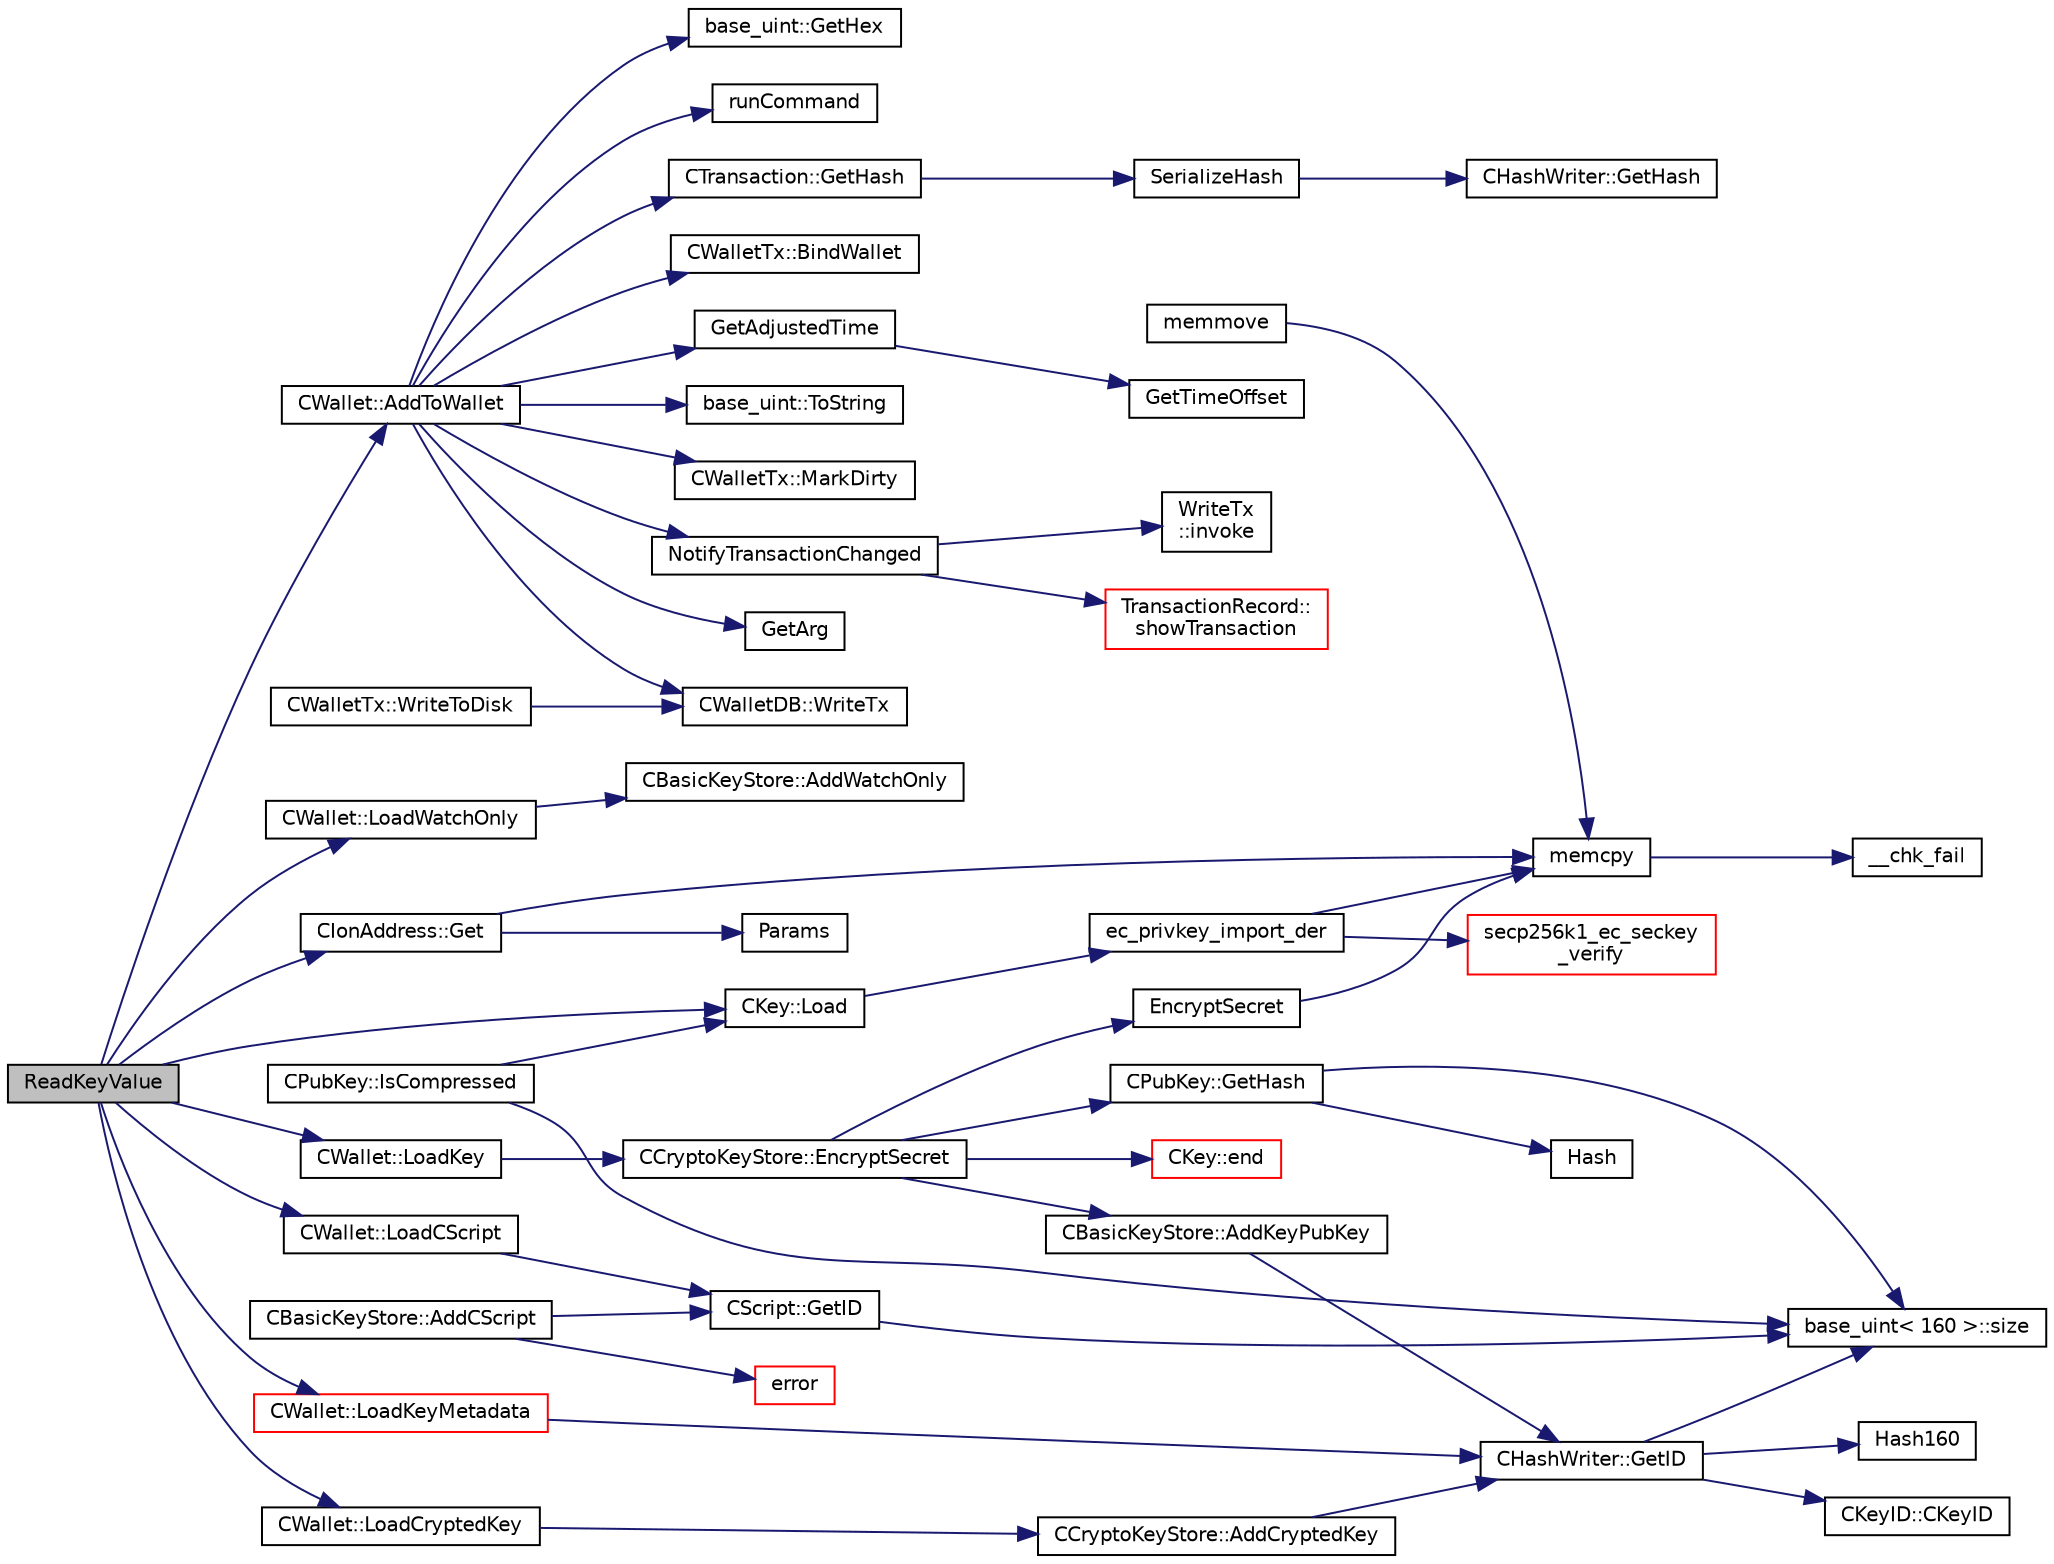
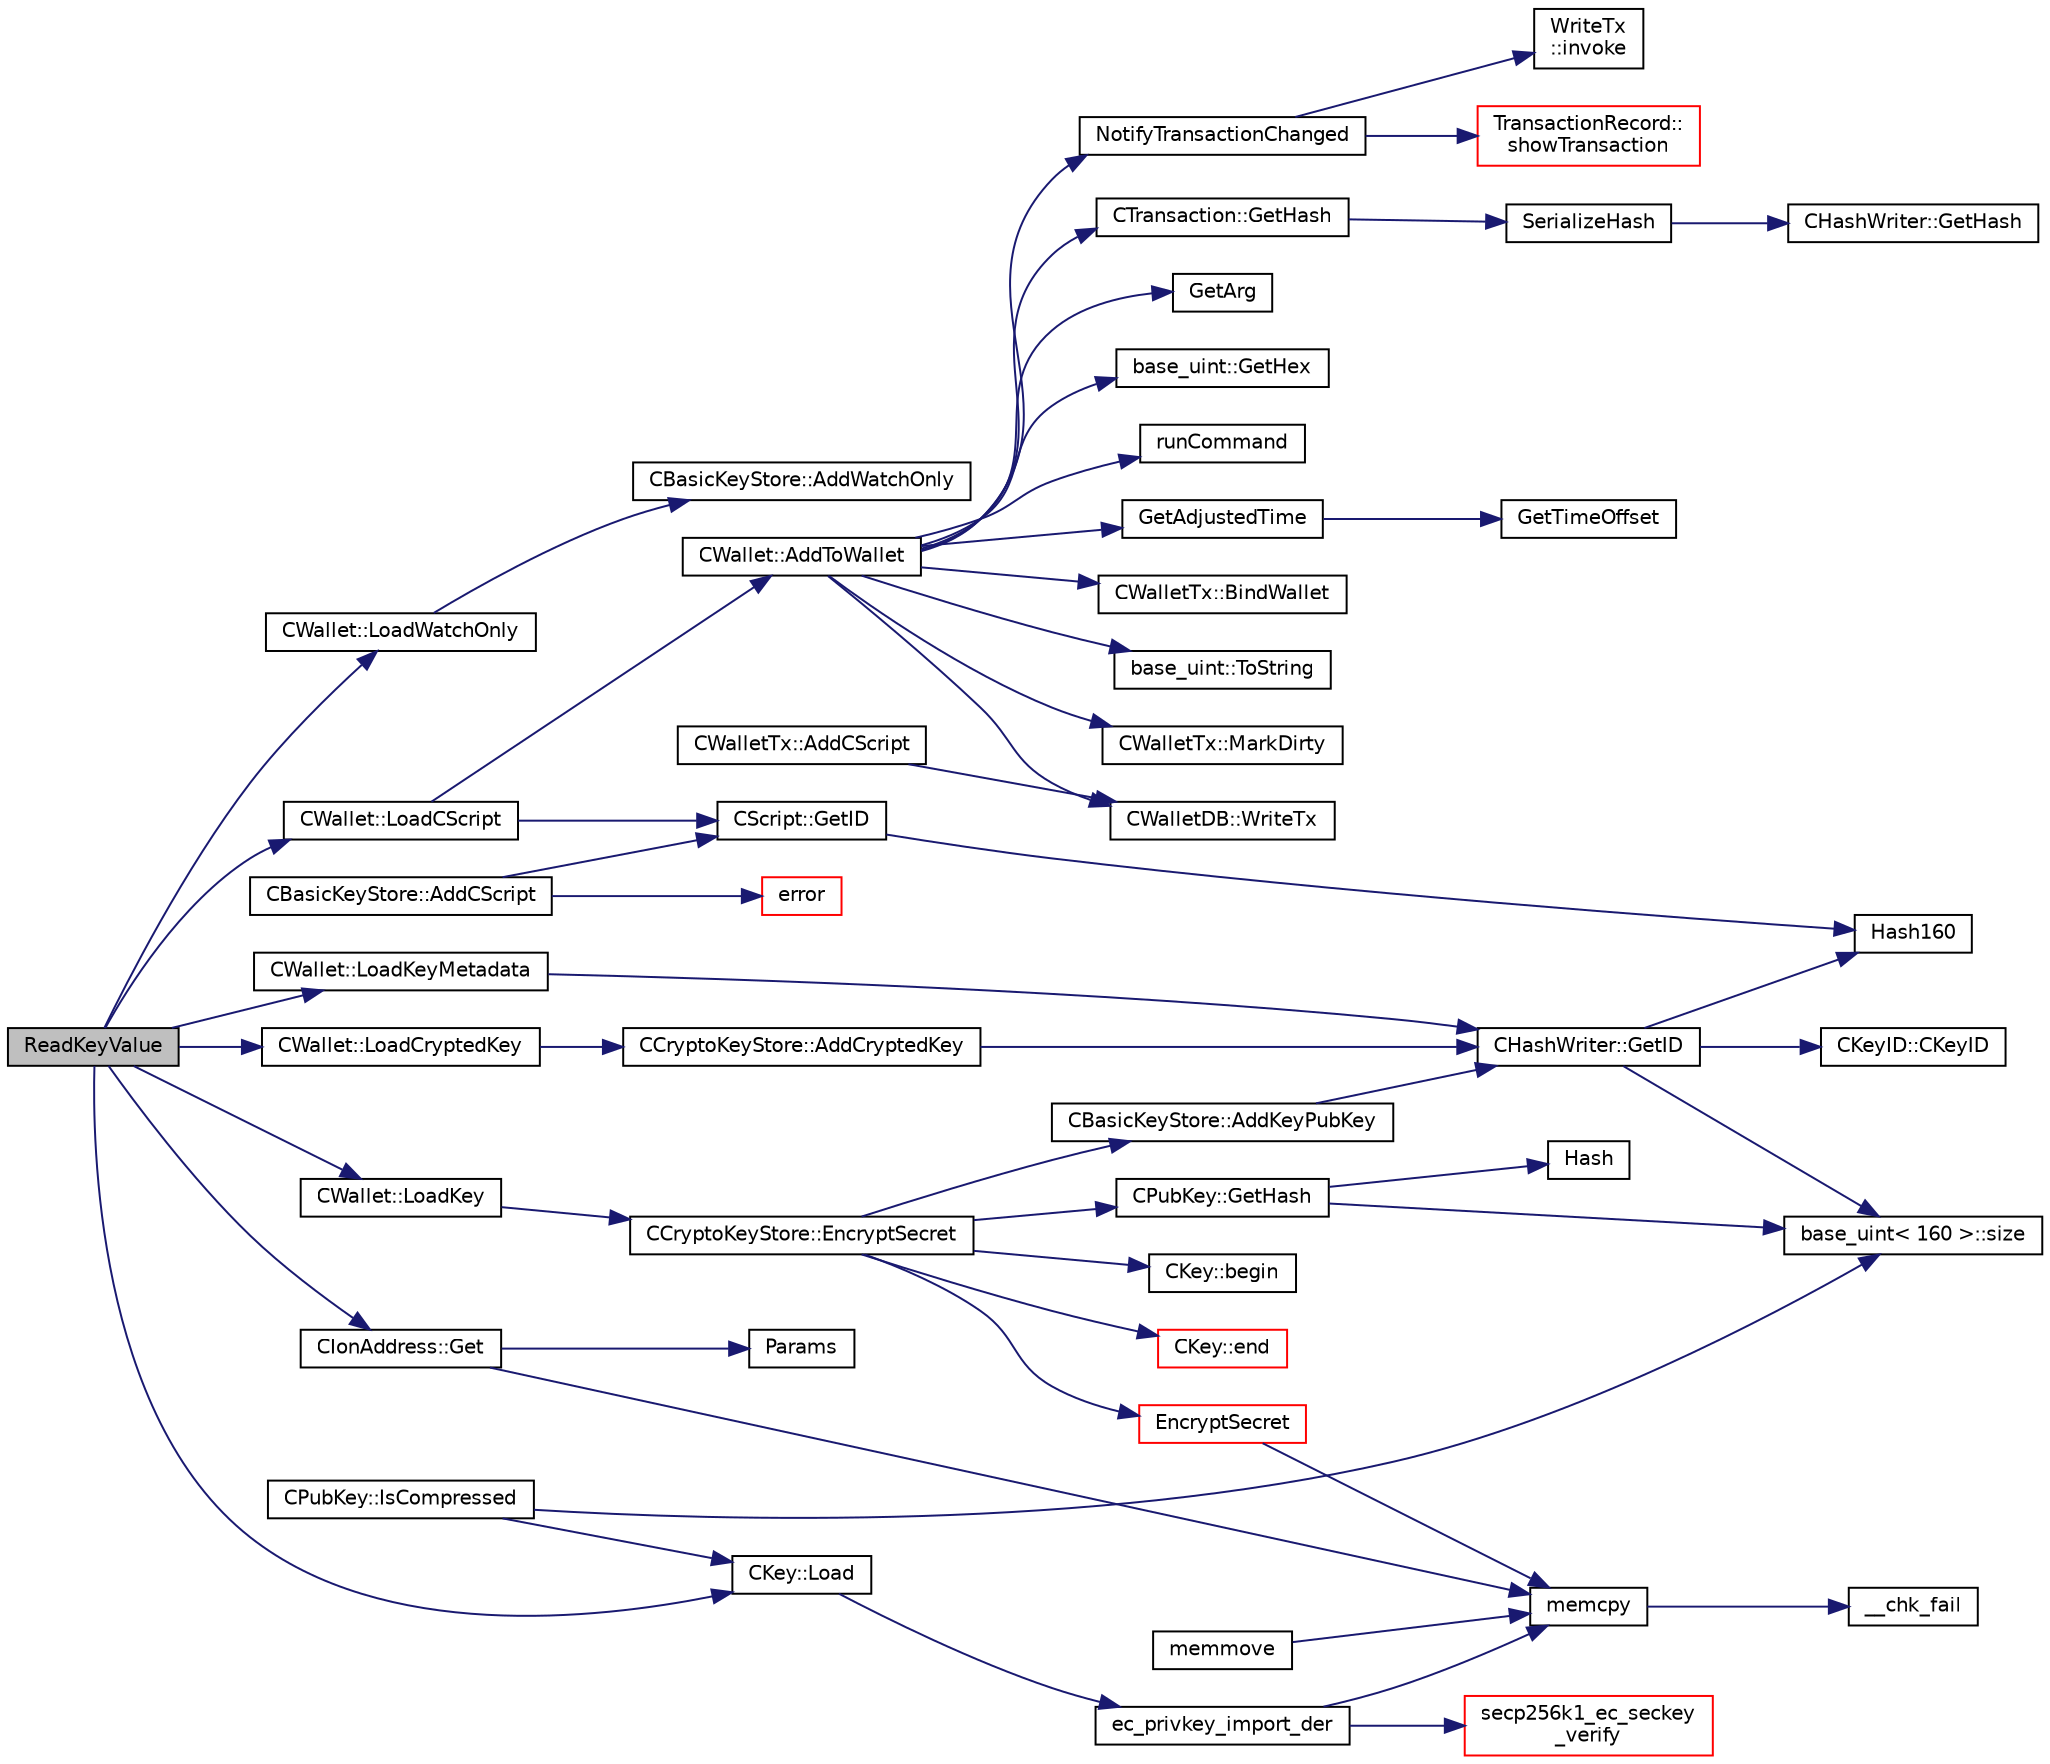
node "CWalletTx::WriteToDisk": label "CWalletTx::WriteToDisk" -> "CWalletTx::AddCScript"
edge "ReadKeyValue" -> "CWallet::AddToWallet": now "CWallet::LoadCScript" -> "CWallet::AddToWallet"
node "EncryptSecret": color black -> red
node "CKey::begin": added
edge "CScript::GetID" -> "base_uint< 160 >::size": now "CScript::GetID" -> "Hash160"
node "CWallet::LoadKeyMetadata": color red -> black
